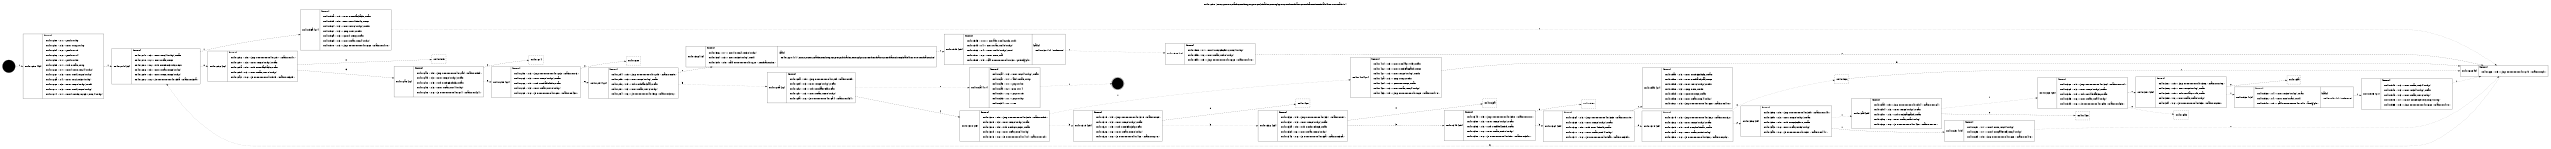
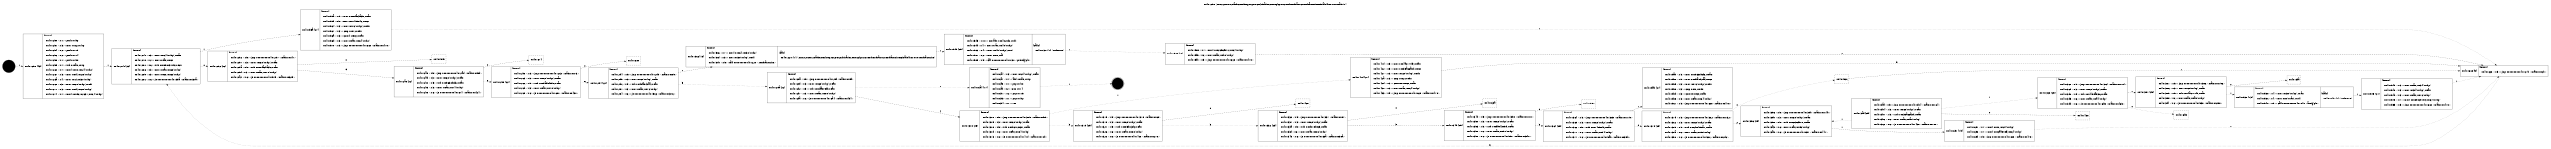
edge "0x401396 [25]" -> "0x4013af [25]": reversed
